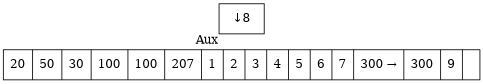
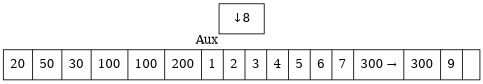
node "20": text "207" -> "200"
